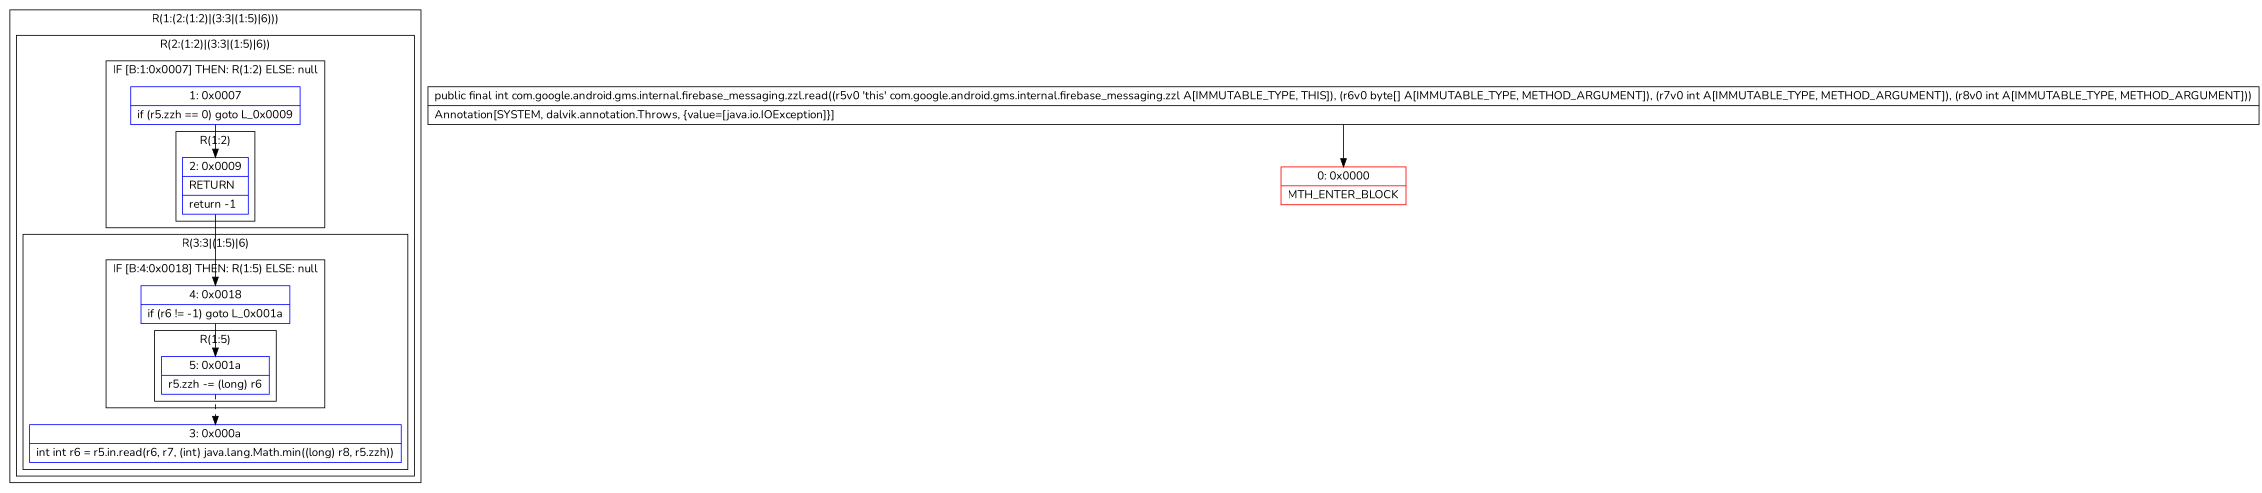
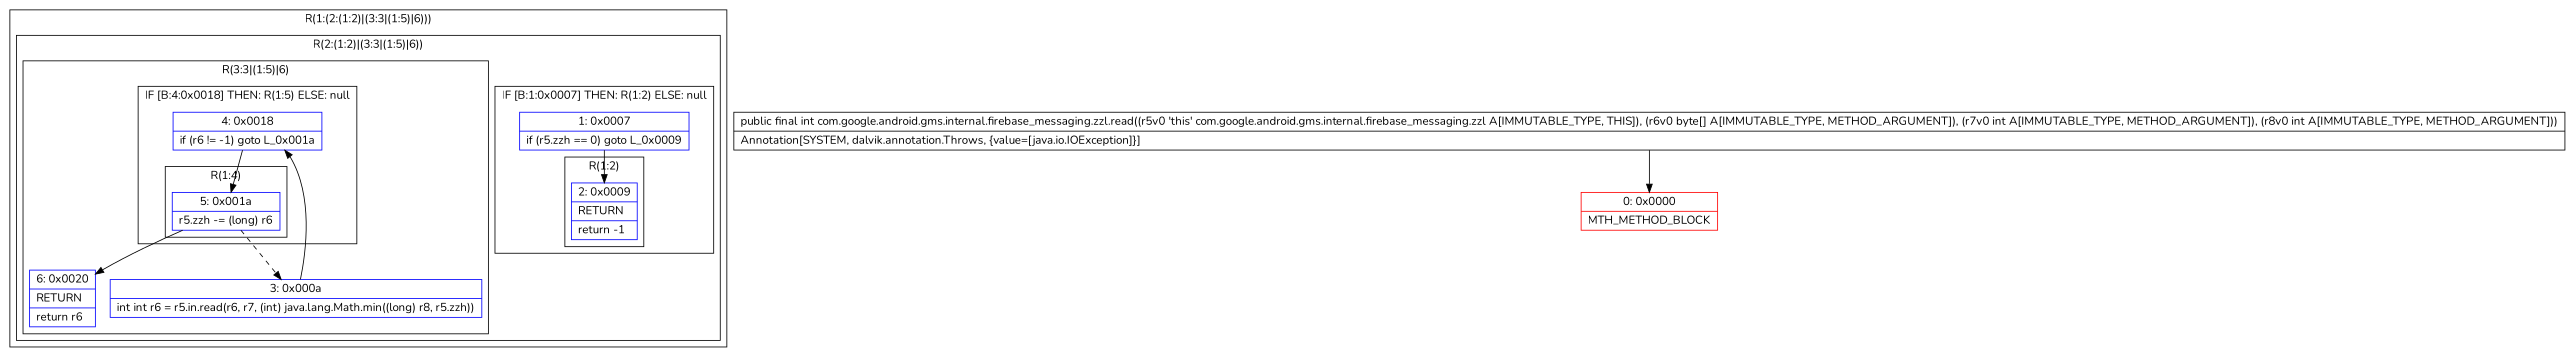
node "0: 0x0000": text "MTH_ENTER_BLOCK" -> "MTH_METHOD_BLOCK"
edge "2: 0x0009" -> "4: 0x0018": now "3: 0x000a" -> "4: 0x0018"
node "6: 0x0020": added
cluster "R(1:5)": label "R(1:5)" -> "R(1:4)"
